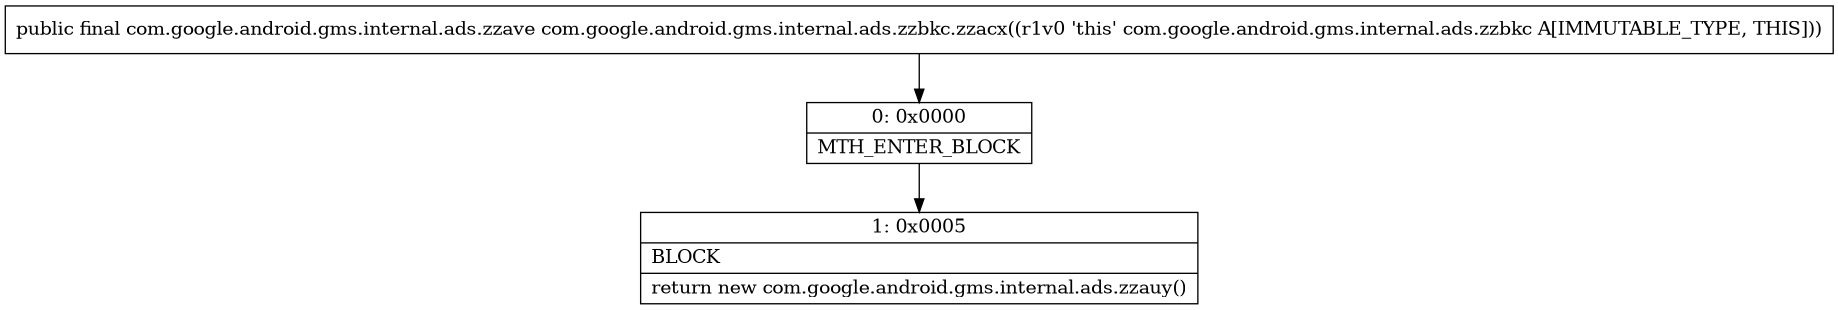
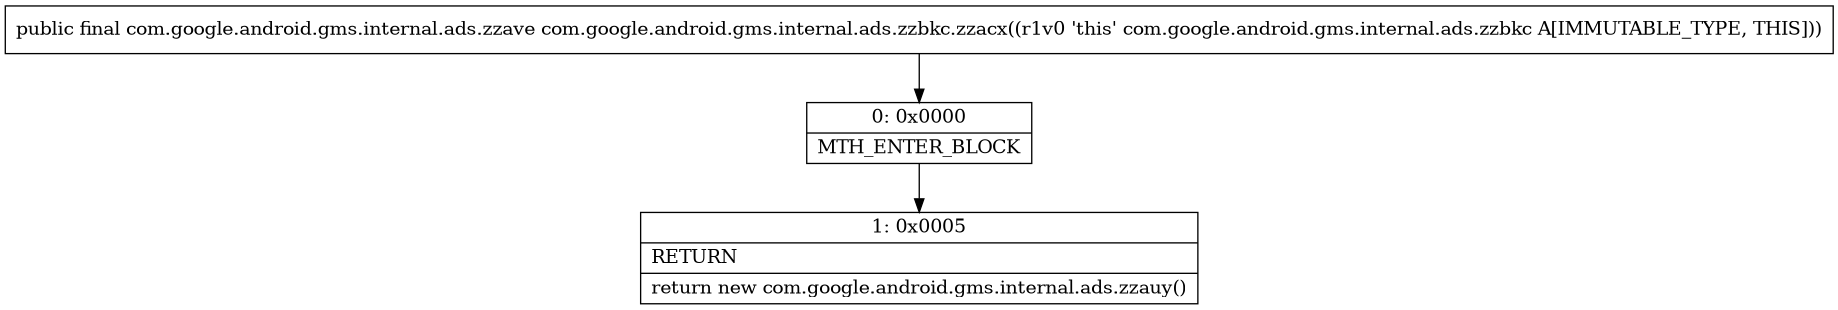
node "1: 0x0005": text "BLOCK" -> "RETURN"
